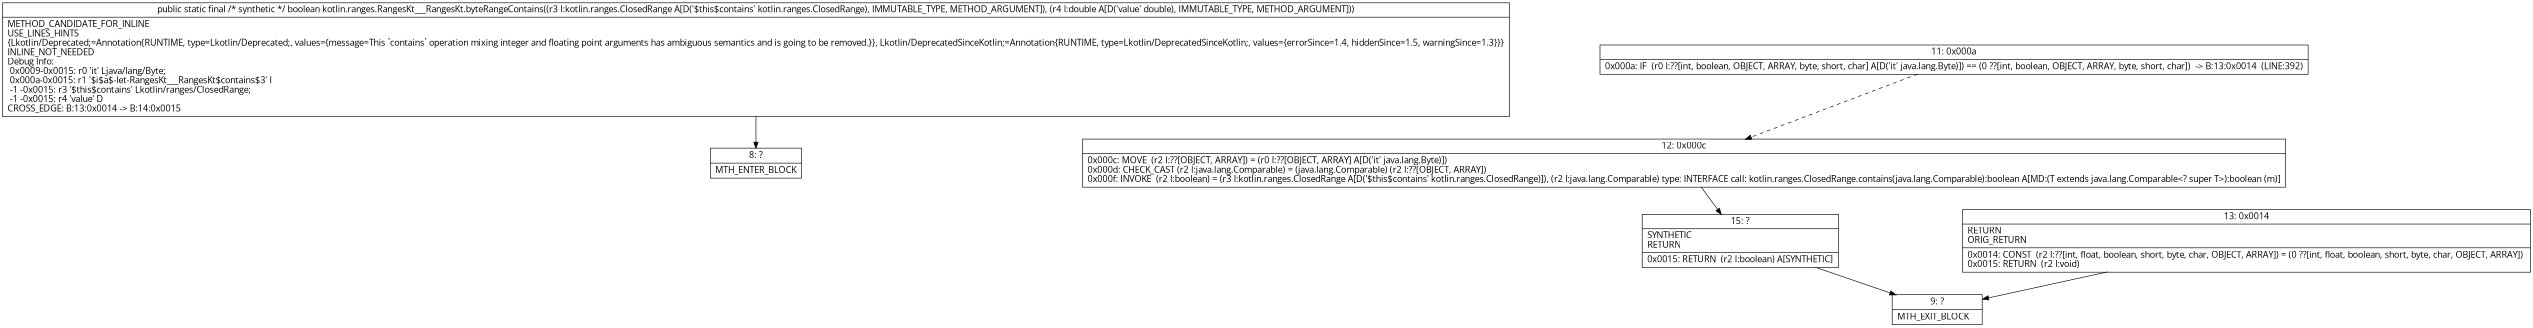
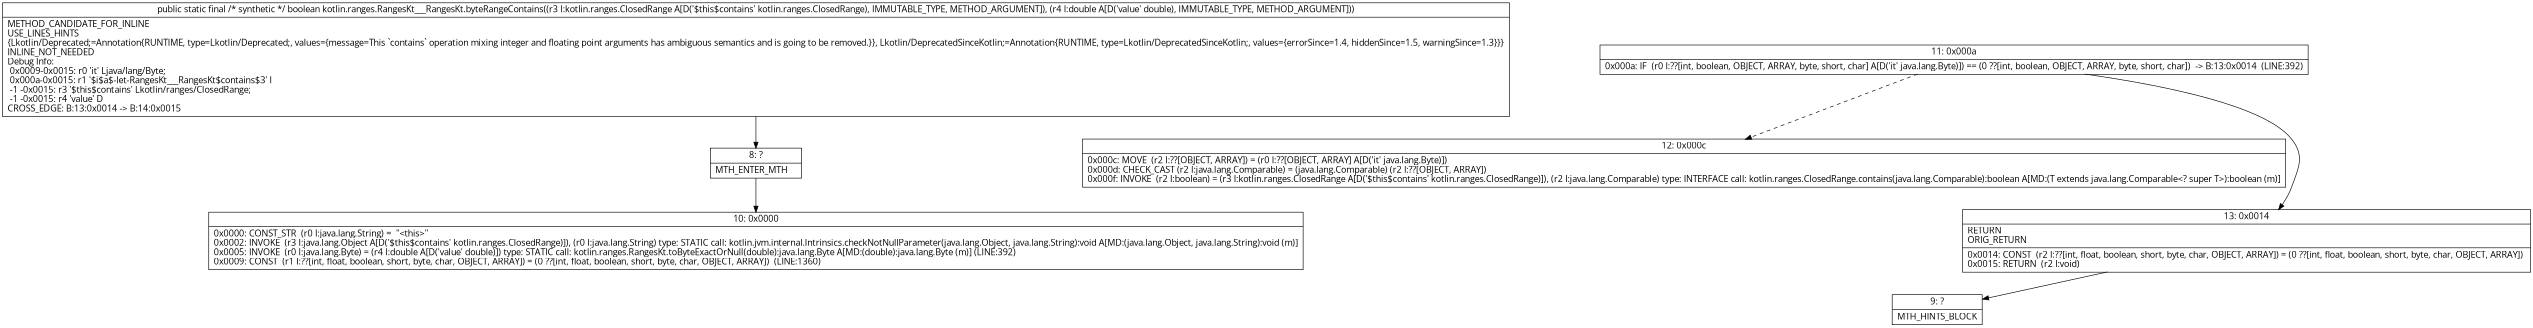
edge "11: 0x000a" -> "13: 0x0014": added
node "8: ?": text "MTH_ENTER_BLOCK" -> "MTH_ENTER_MTH"
node "10: 0x0000": added
node "15: ?": removed
node "9: ?": text "MTH_EXIT_BLOCK" -> "MTH_HINTS_BLOCK"
